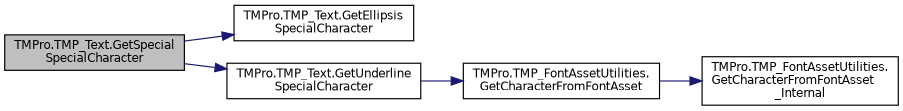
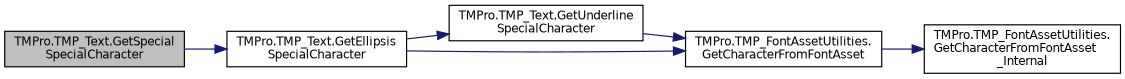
edge "TMPro.TMP_Text.GetEllipsis SpecialCharacter" -> "TMPro.TMP_FontAssetUtilities. GetCharacterFromFontAsset": added
edge "TMPro.TMP_Text.GetSpecial SpecialCharacter" -> "TMPro.TMP_Text.GetUnderline SpecialCharacter": now "TMPro.TMP_Text.GetEllipsis SpecialCharacter" -> "TMPro.TMP_Text.GetUnderline SpecialCharacter"
